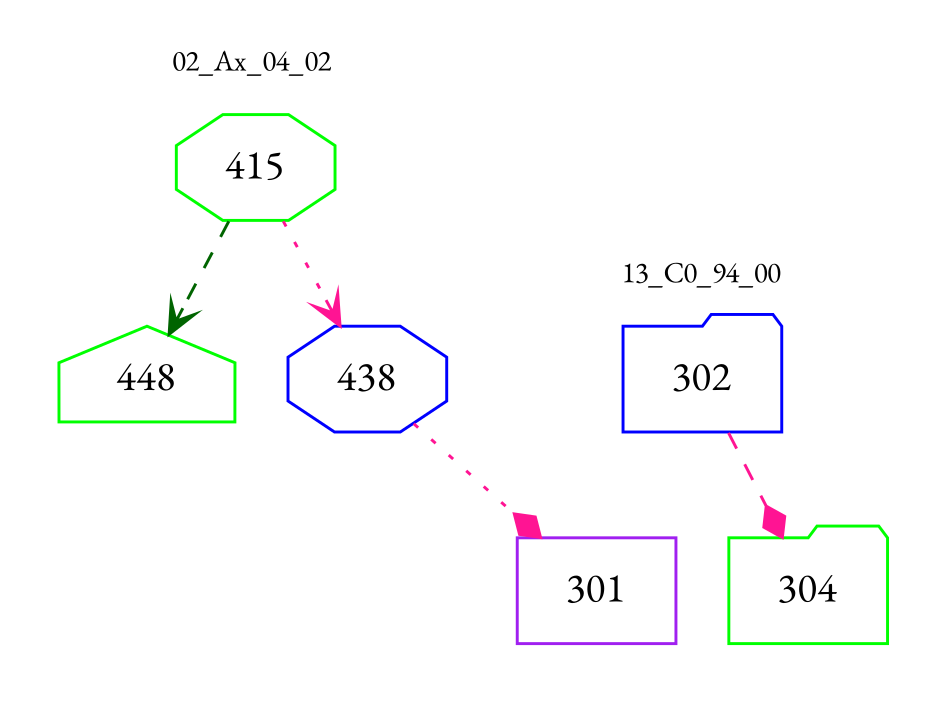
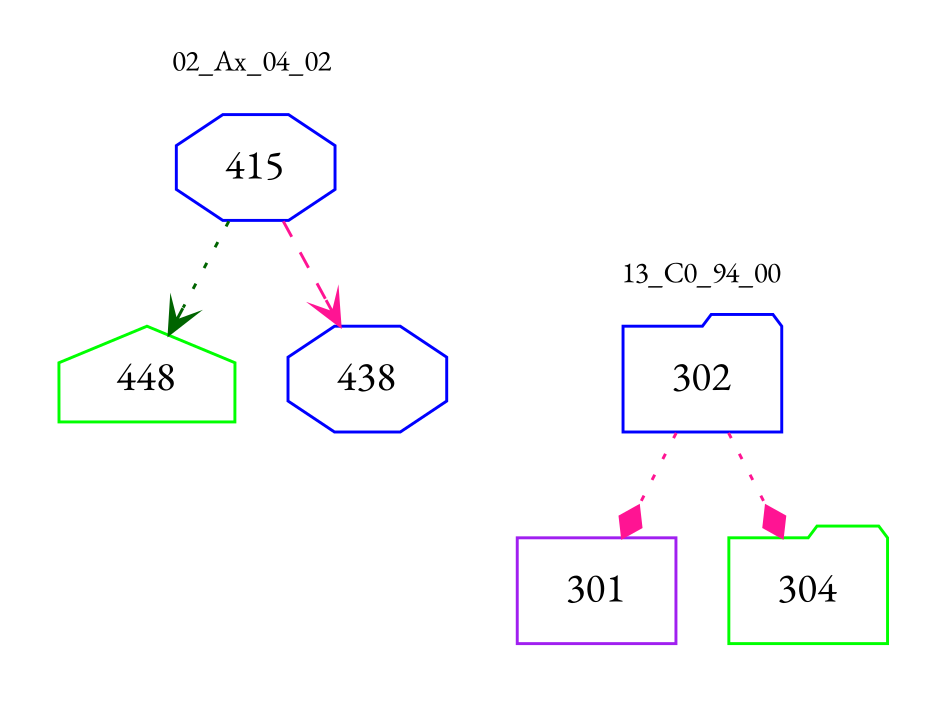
node "415": color green -> blue
edge "415" -> "438": style dotted -> dashed
edge "415" -> "448": style dashed -> dotted
edge "302" -> "304": style dashed -> dotted
edge "438" -> "301": now "302" -> "301"
